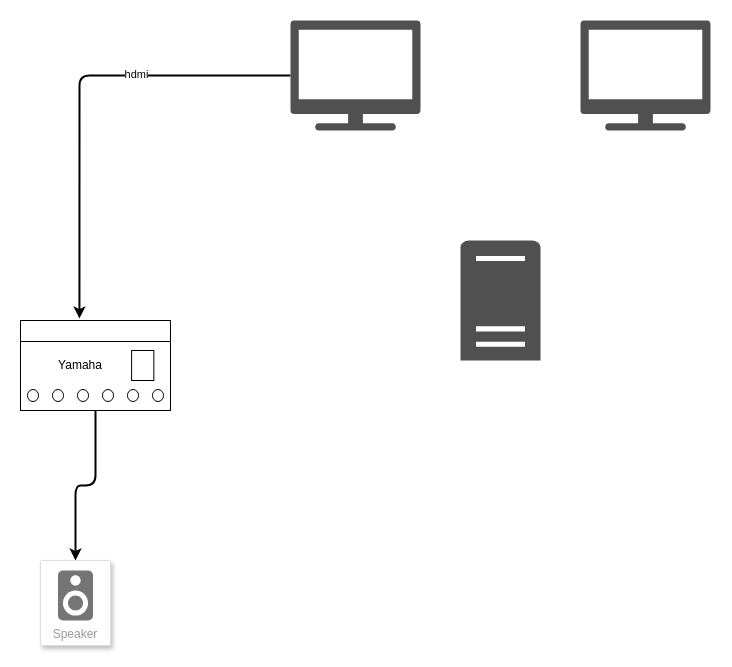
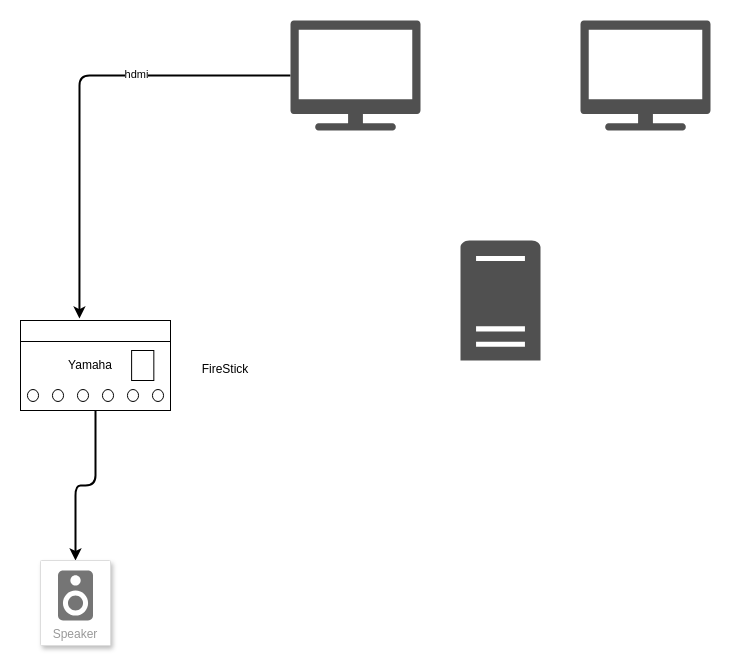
node "Yamaha": moved (81, 366) -> (91, 366)
node "FireStick": added
